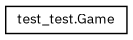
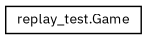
node "test_test.Game": label "test_test.Game" -> "replay_test.Game"
